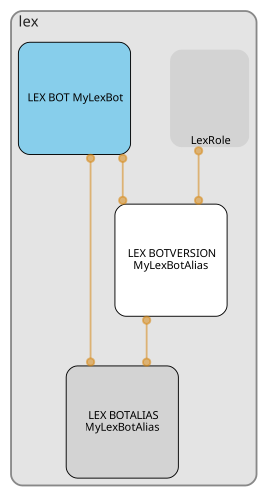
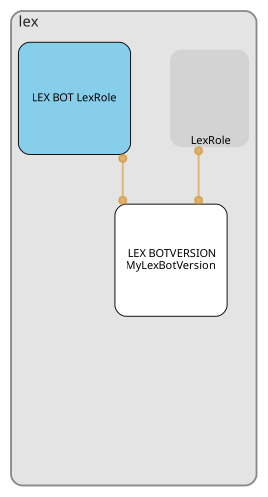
node "LEX BOT MyLexBot": label "LEX BOT MyLexBot" -> "LEX BOT LexRole"
node "LEX BOTVERSION MyLexBotAlias": label "LEX BOTVERSION MyLexBotAlias" -> "LEX BOTVERSION MyLexBotVersion"
node "LEX BOTALIAS MyLexBotAlias": removed
